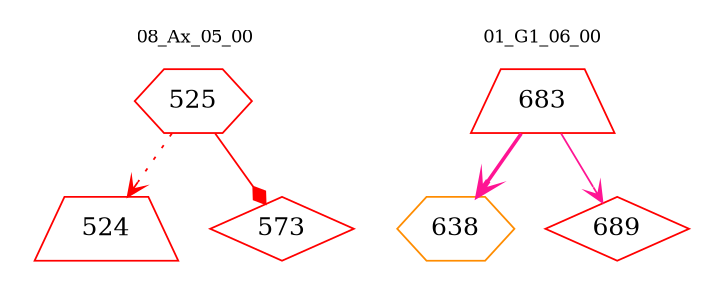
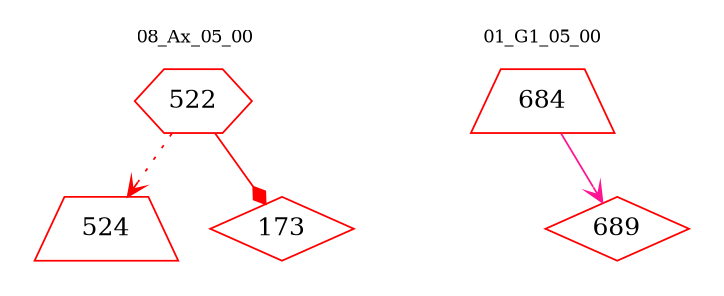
cluster "01_G1_06_00": label "01_G1_06_00" -> "01_G1_05_00"
node "525": label "525" -> "522"
node "683": label "683" -> "684"
node "573": label "573" -> "173"
node "638": removed
